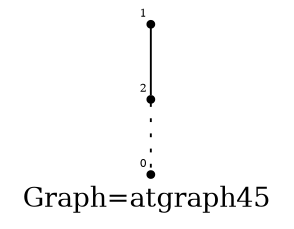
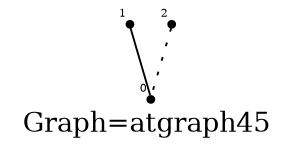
edge "1" -- "2": now "1" -- "0"
